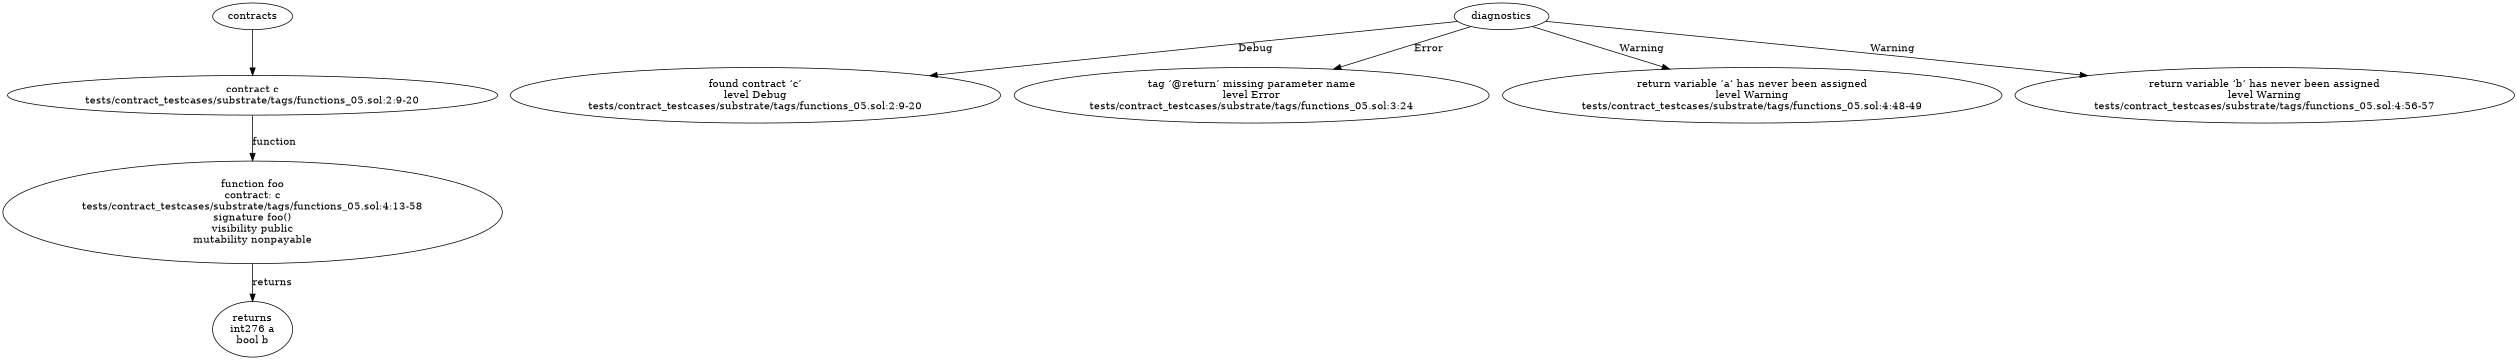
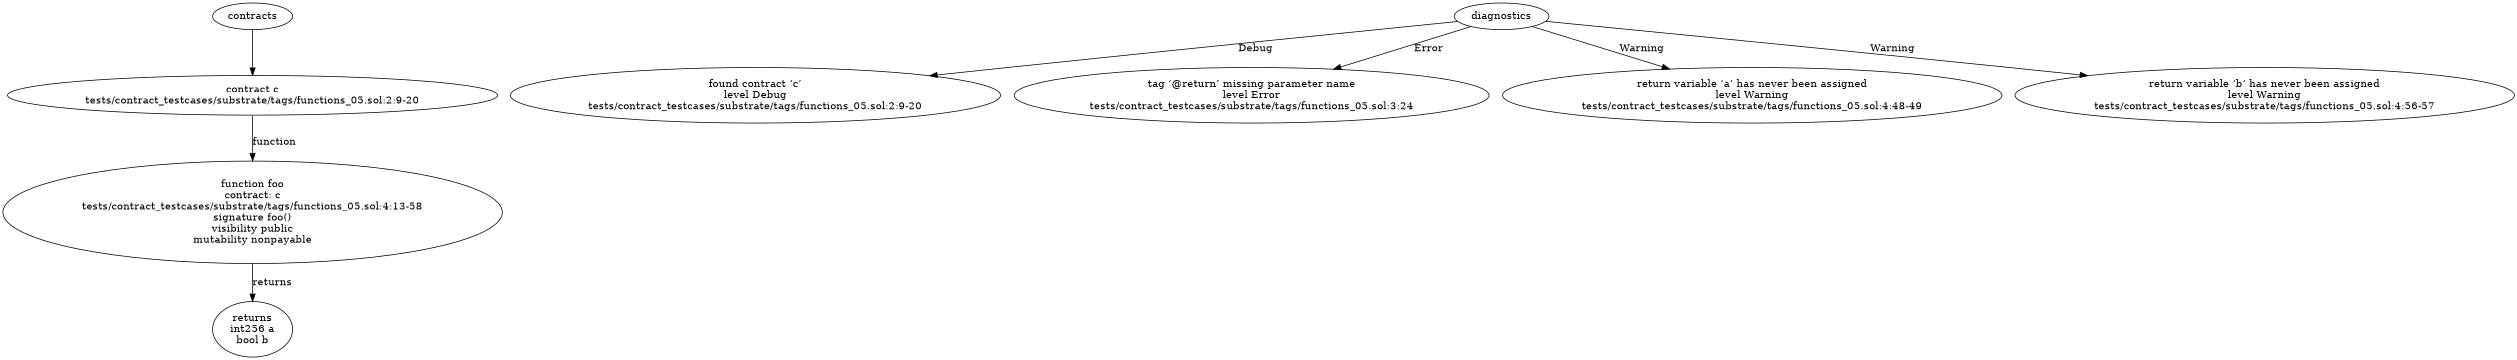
node "returns int276 a bool b": label "returns int276 a bool b" -> "returns int256 a bool b"
